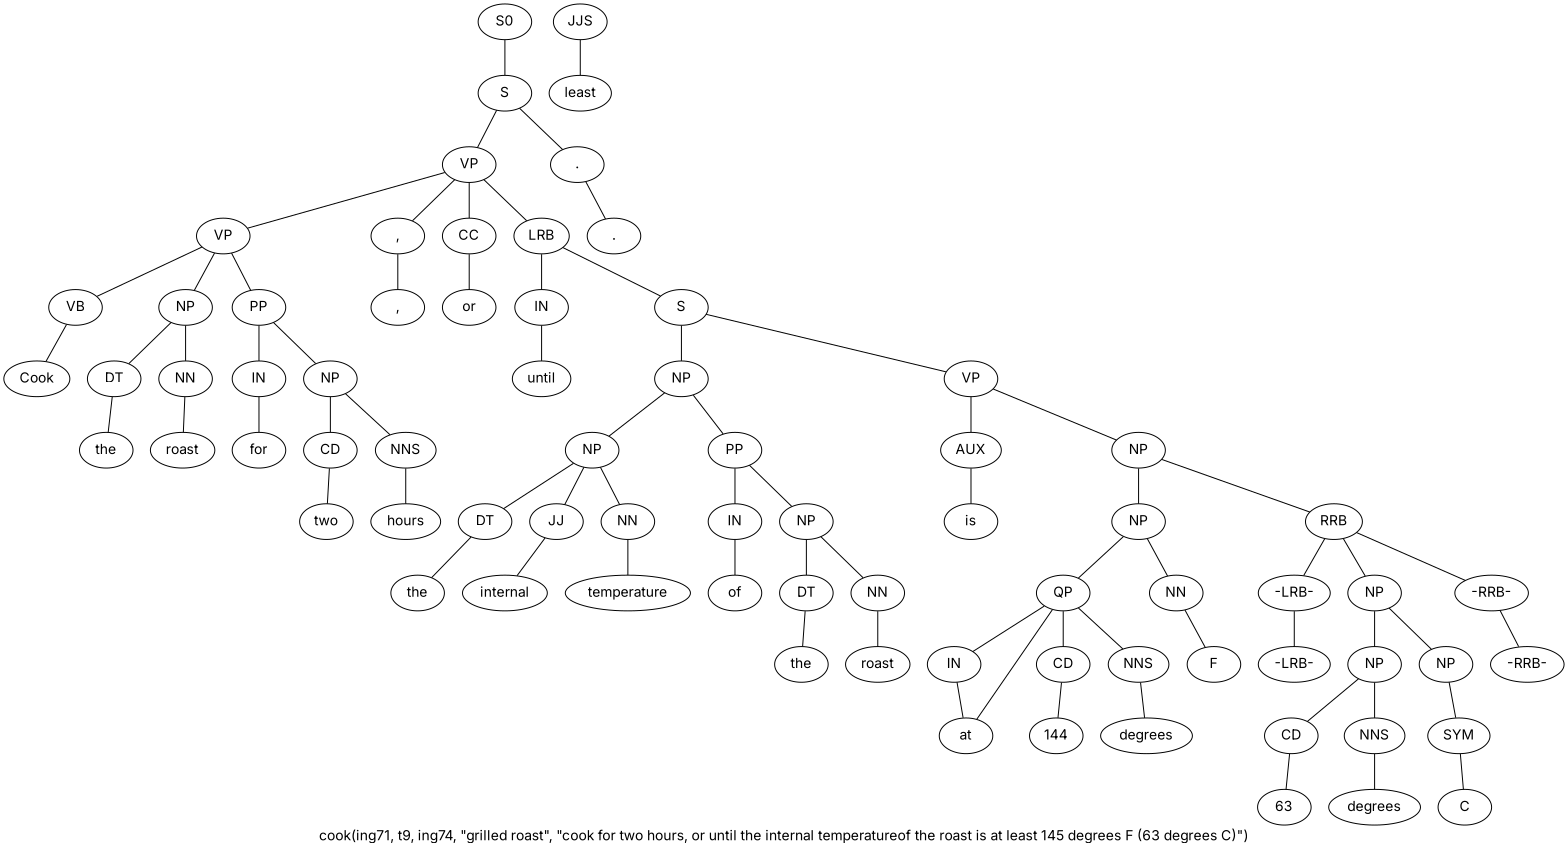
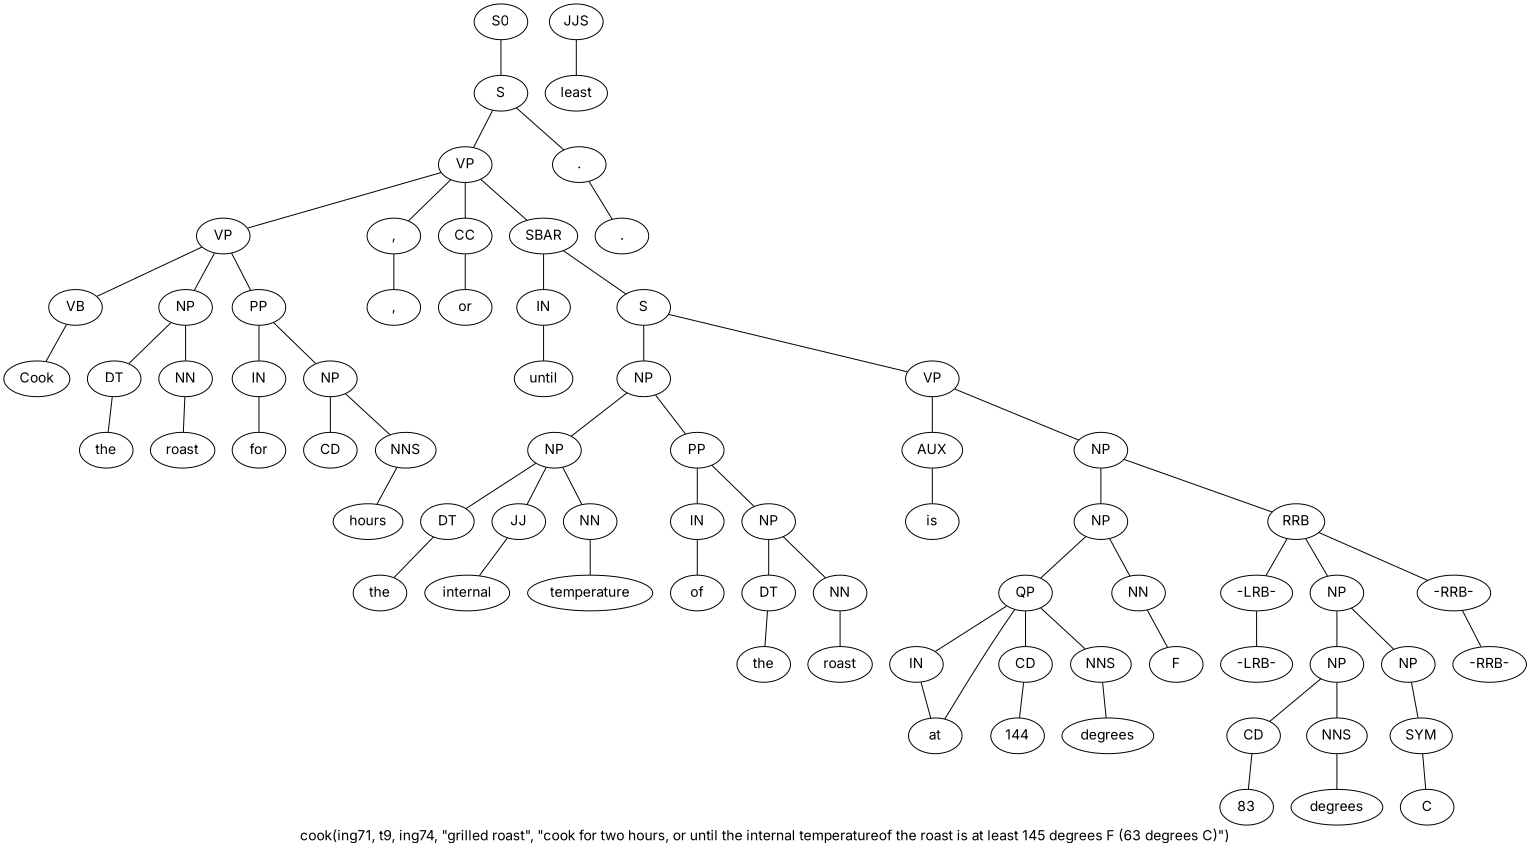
node "LRB": label "LRB" -> "SBAR"
node "two": removed
node "63": label "63" -> "83"
